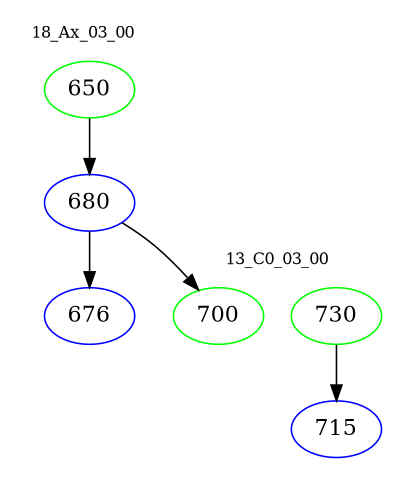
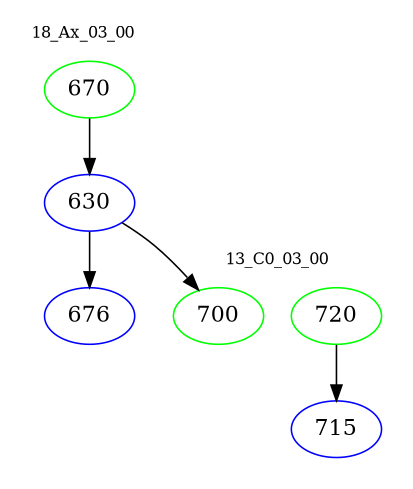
node "650": label "650" -> "670"
node "680": label "680" -> "630"
node "730": label "730" -> "720"
